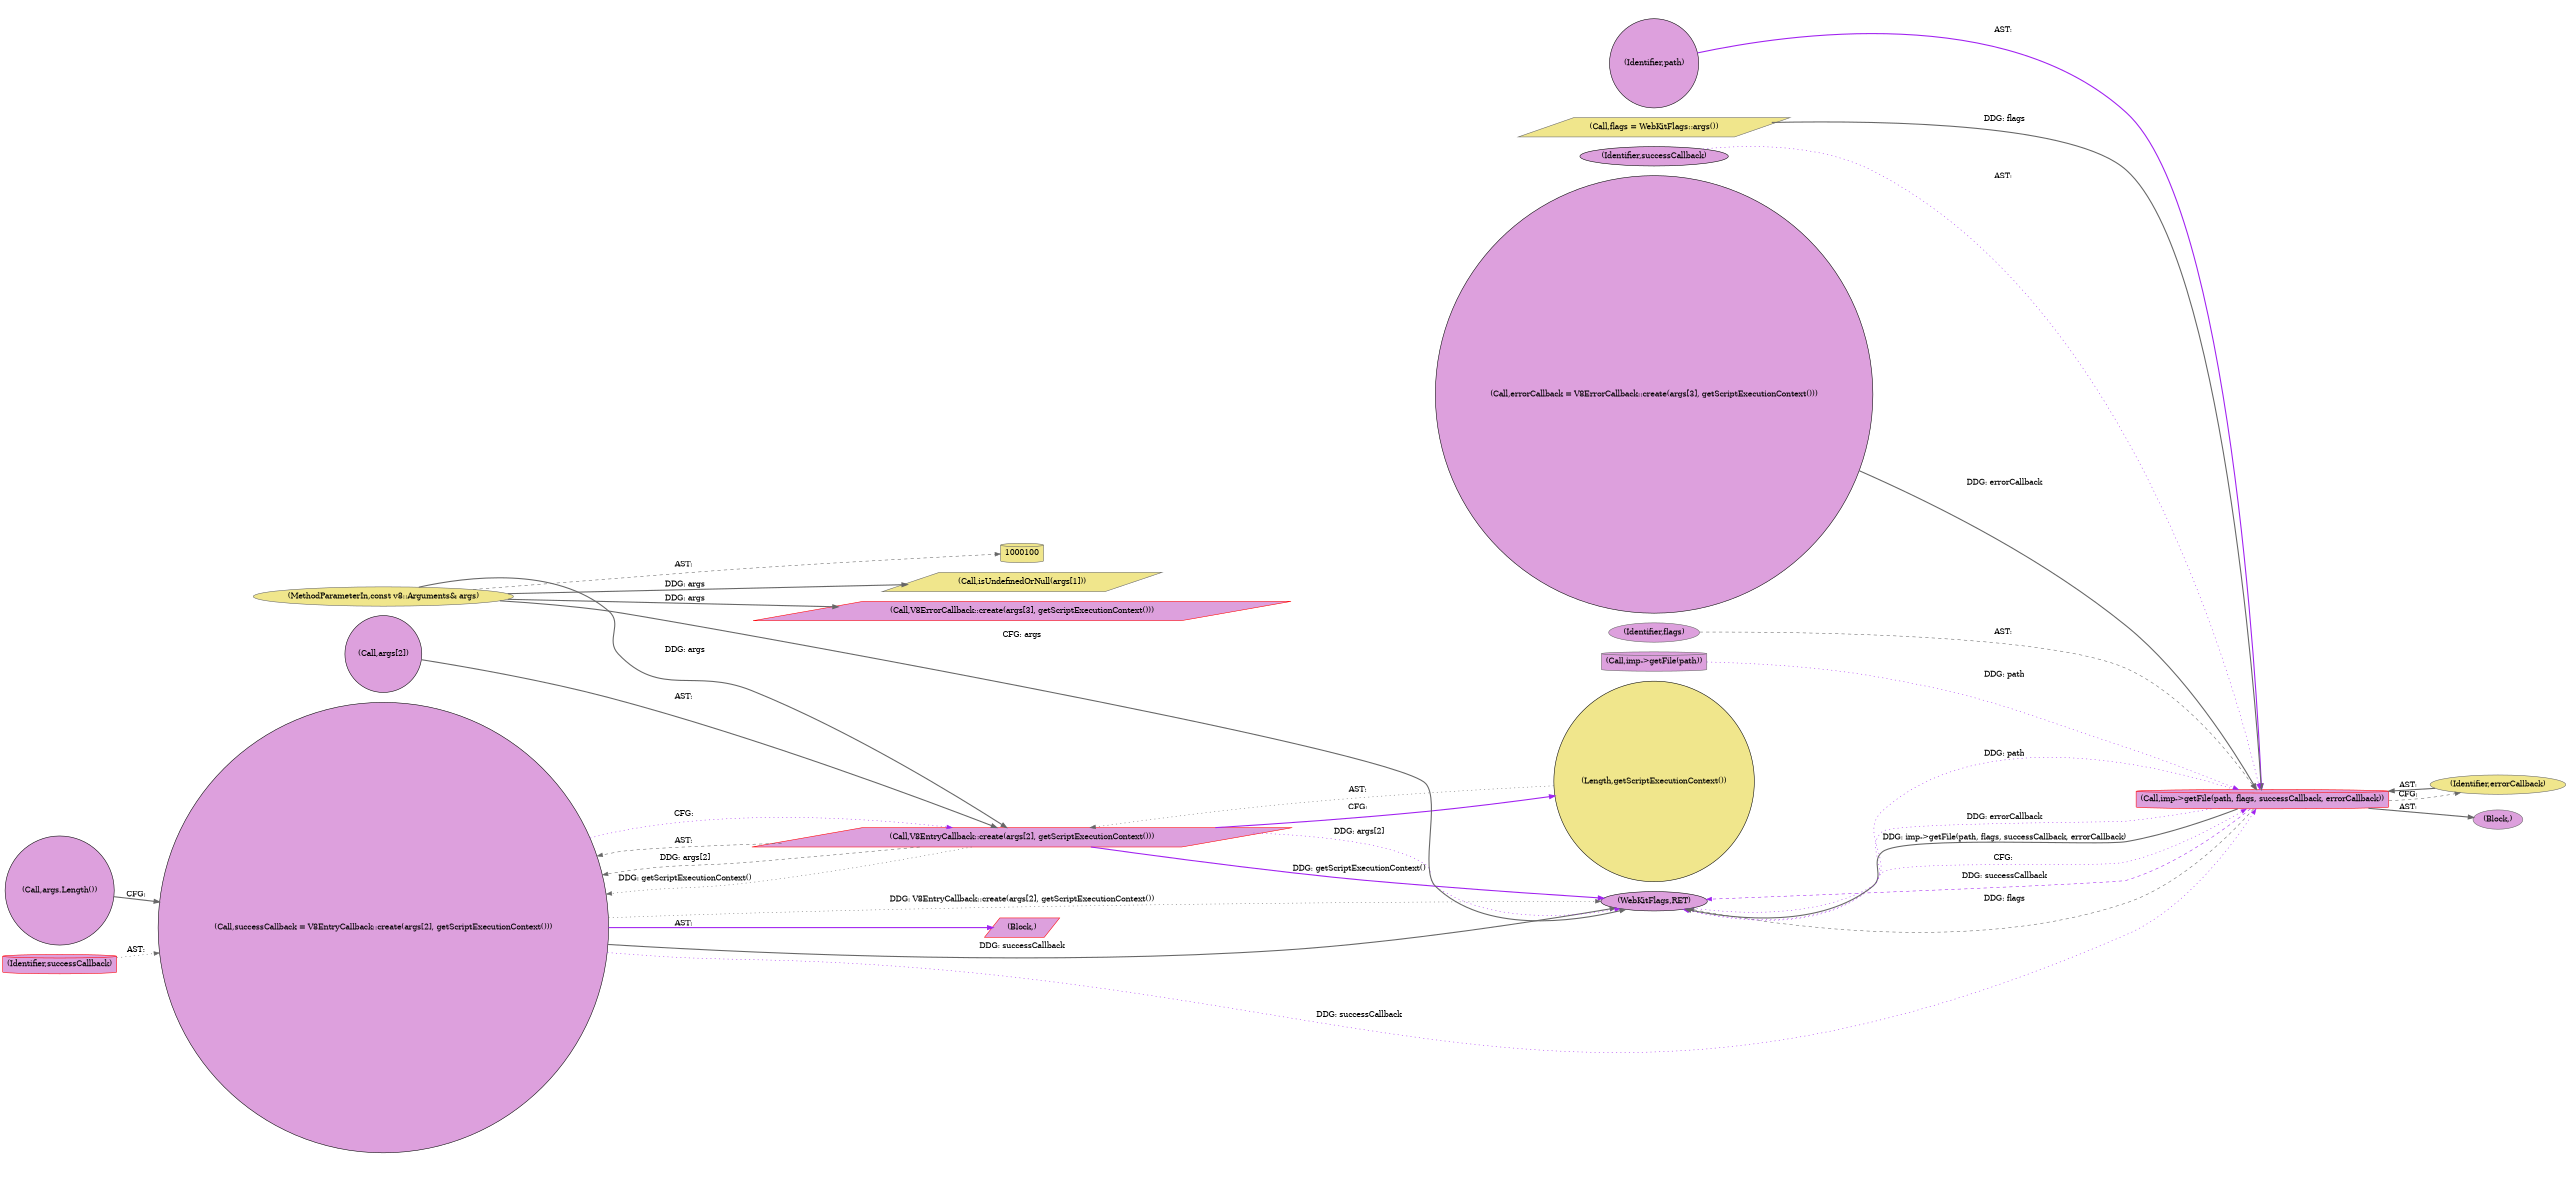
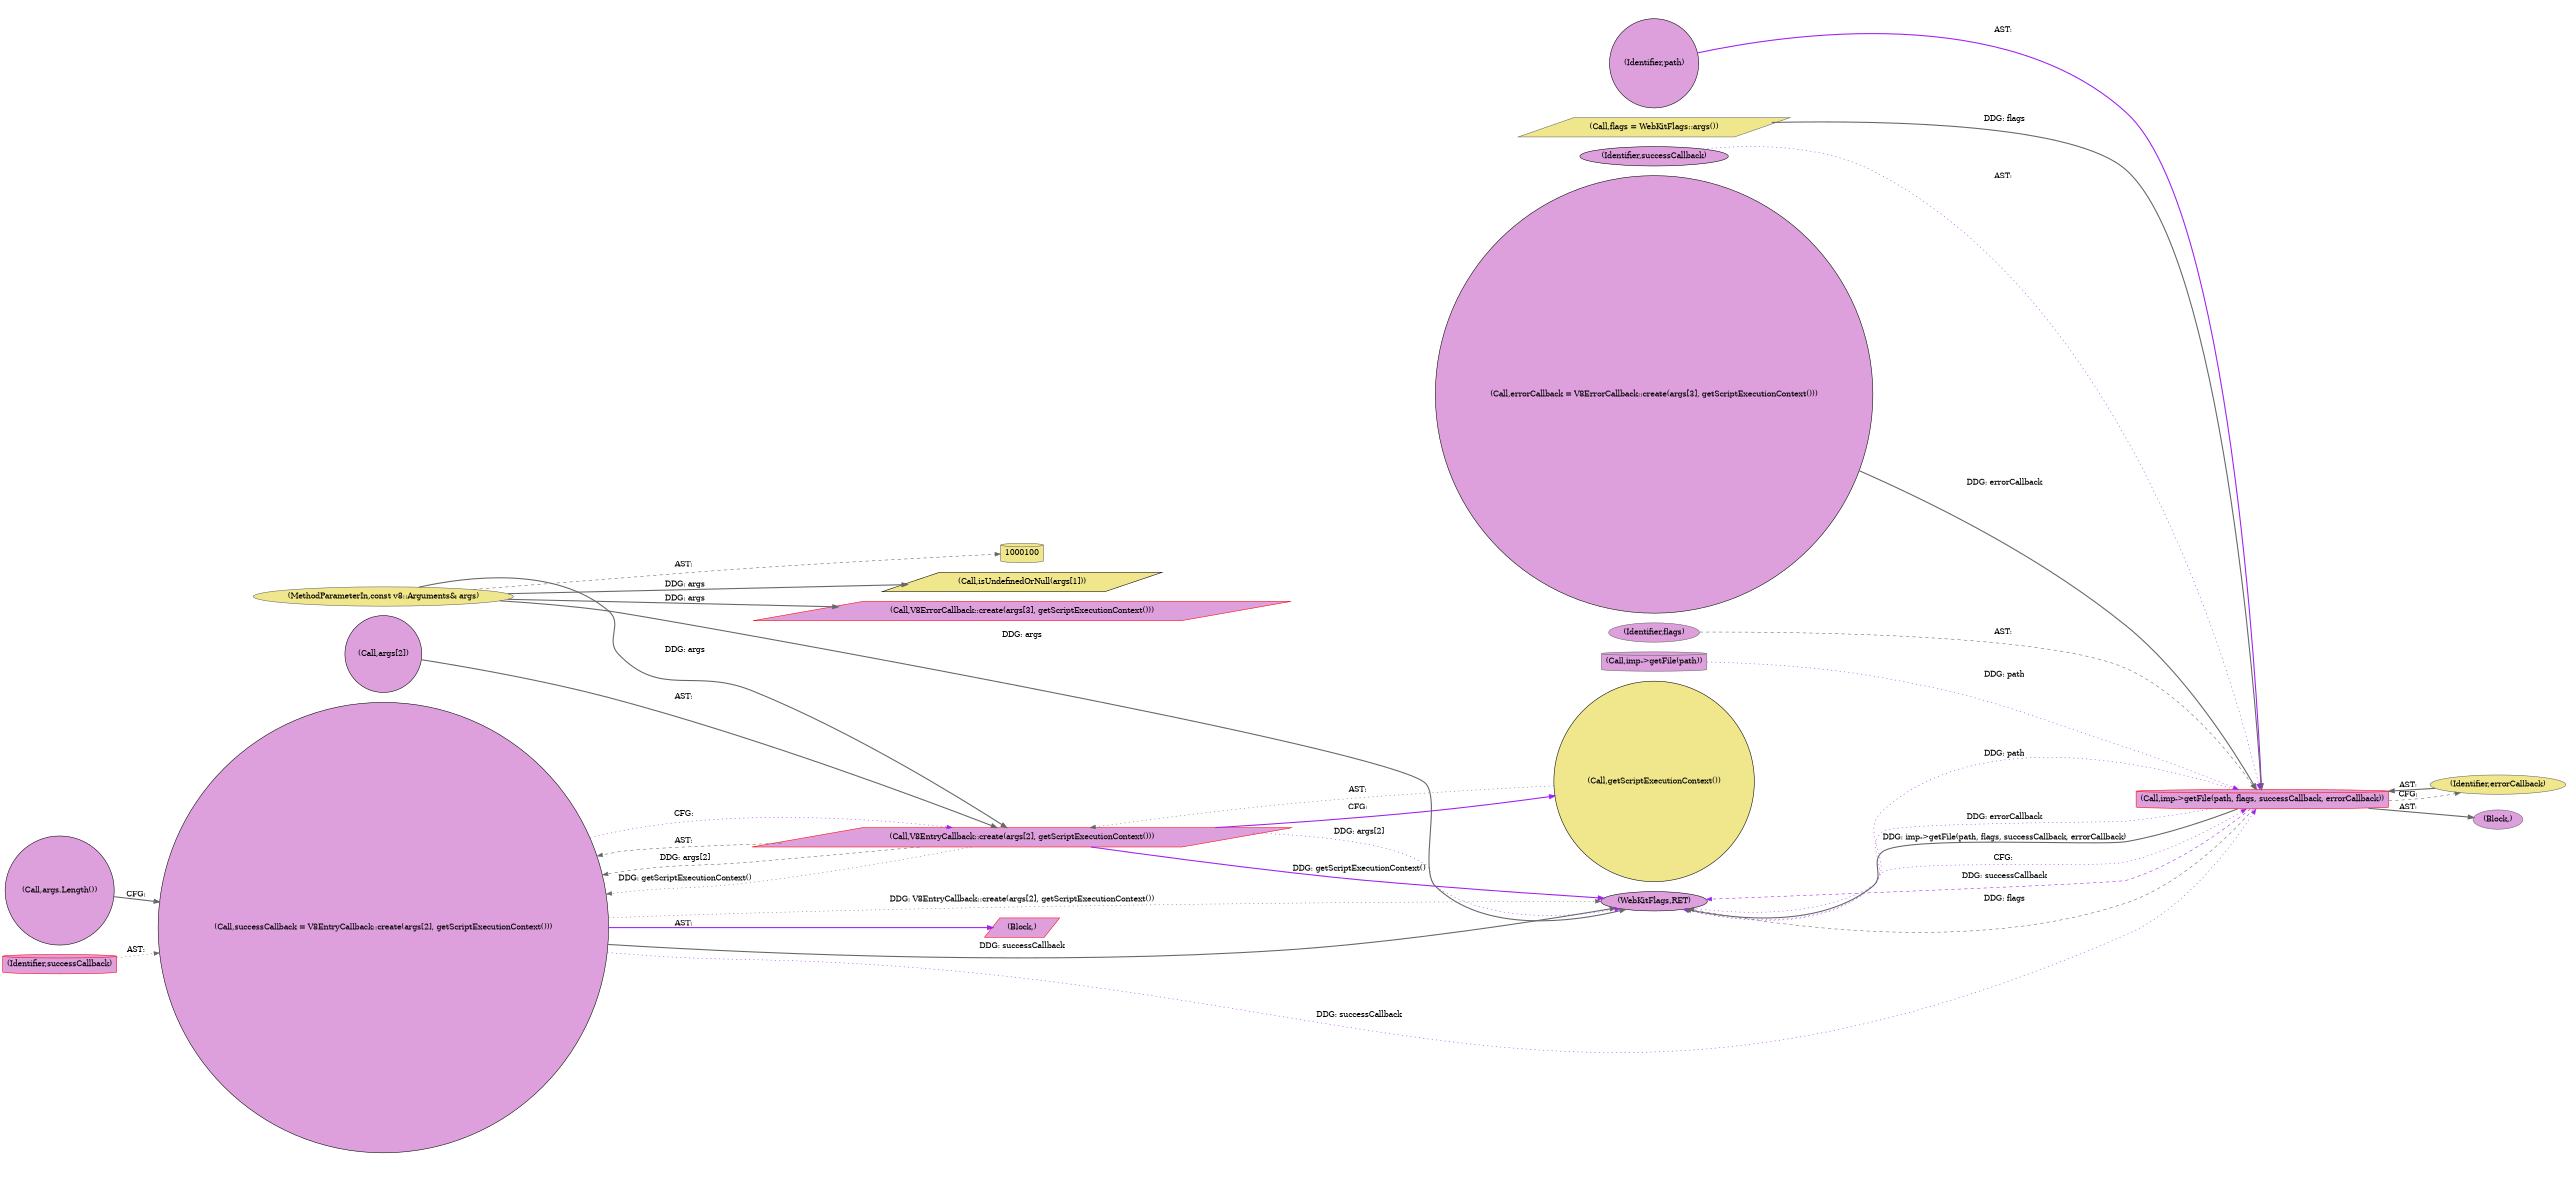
node "(Call,isUndefinedOrNull(args[1]))": color gray40 -> black
edge "(MethodParameterIn,const v8::Arguments& args)" -> "(WebKitFlags,RET)": label "CFG: args" -> "DDG: args"
node "(Length,getScriptExecutionContext())": label "(Length,getScriptExecutionContext())" -> "(Call,getScriptExecutionContext())"
